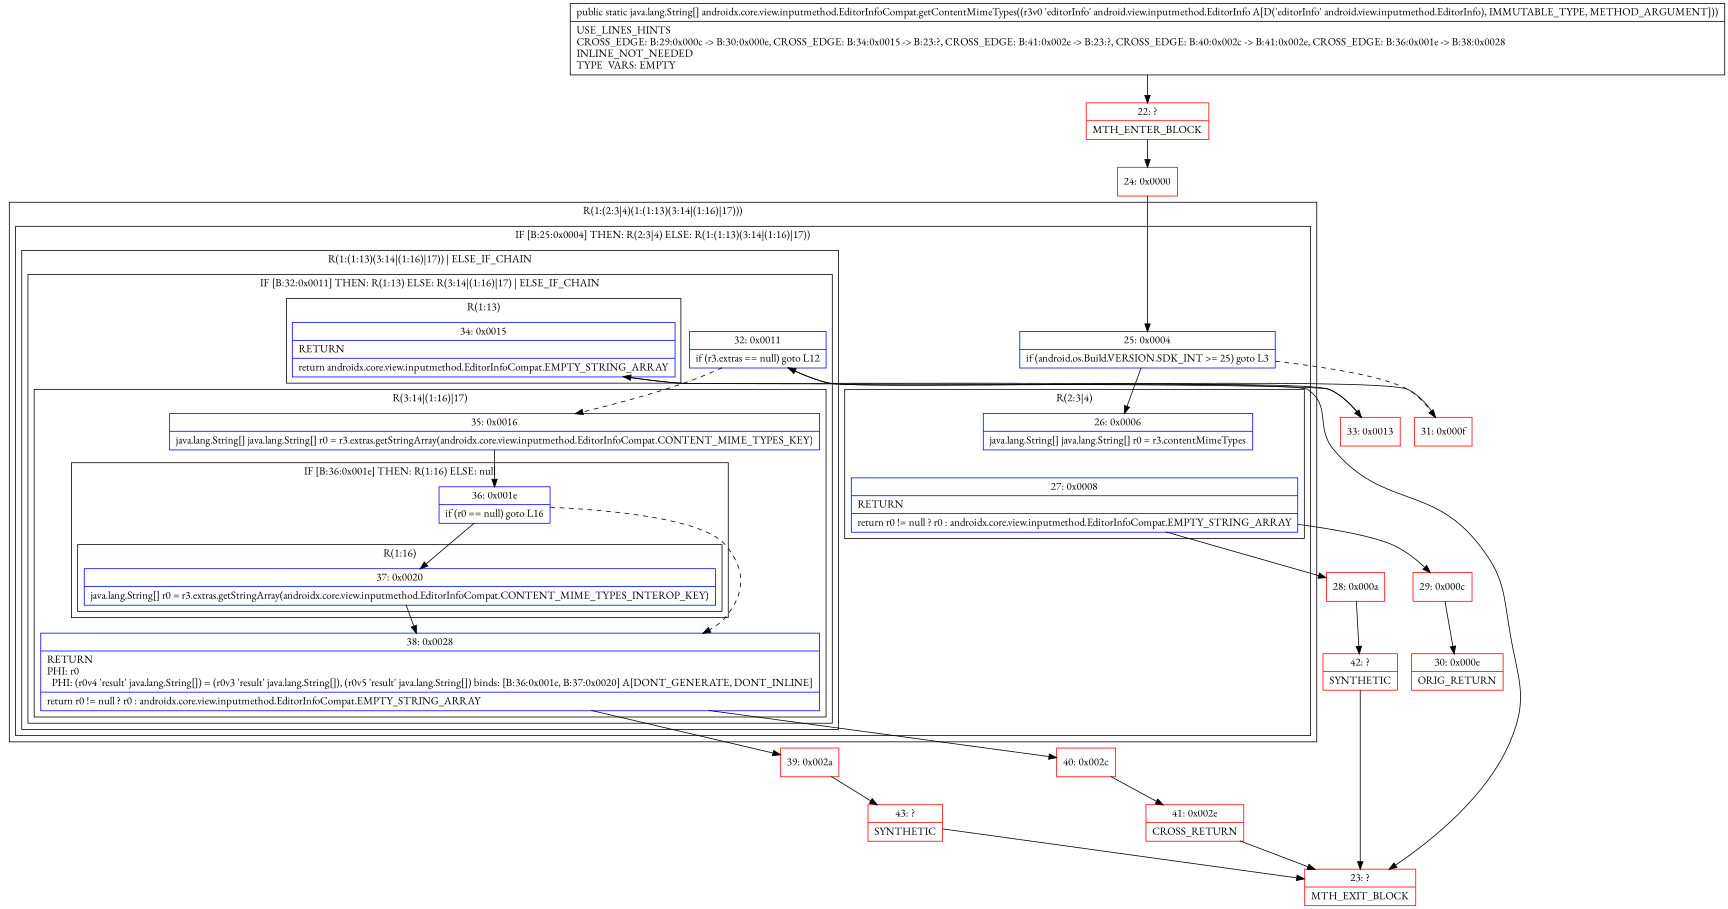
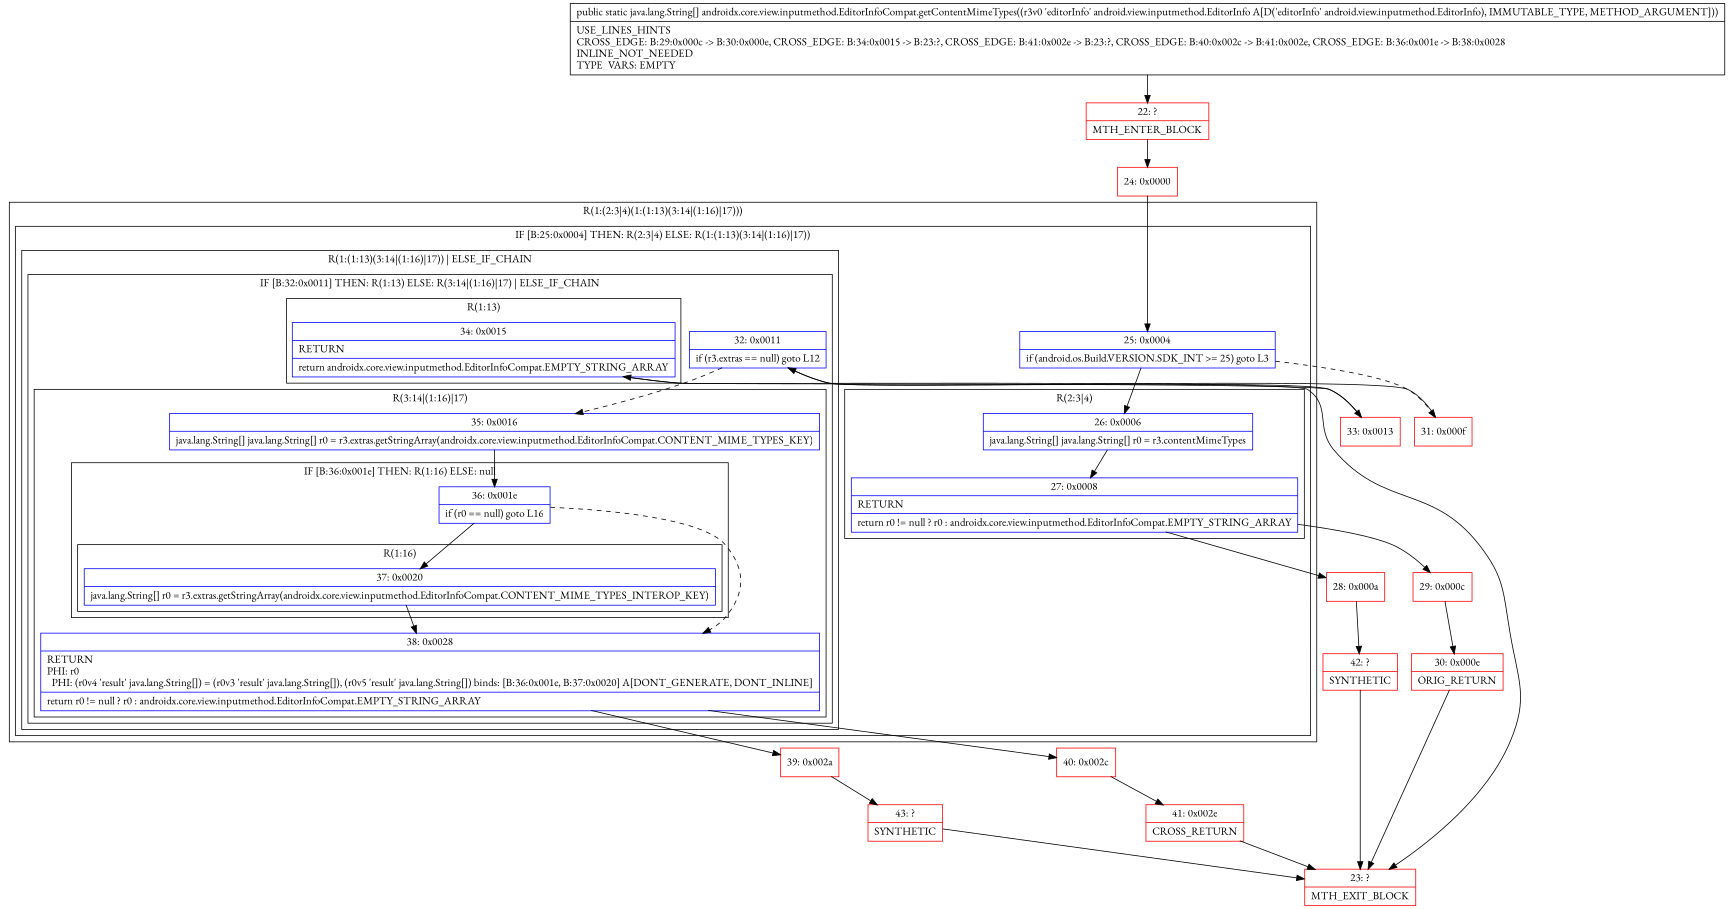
edge "26: 0x0006" -> "27: 0x0008": added
edge "30: 0x000e" -> "23: ?": added
